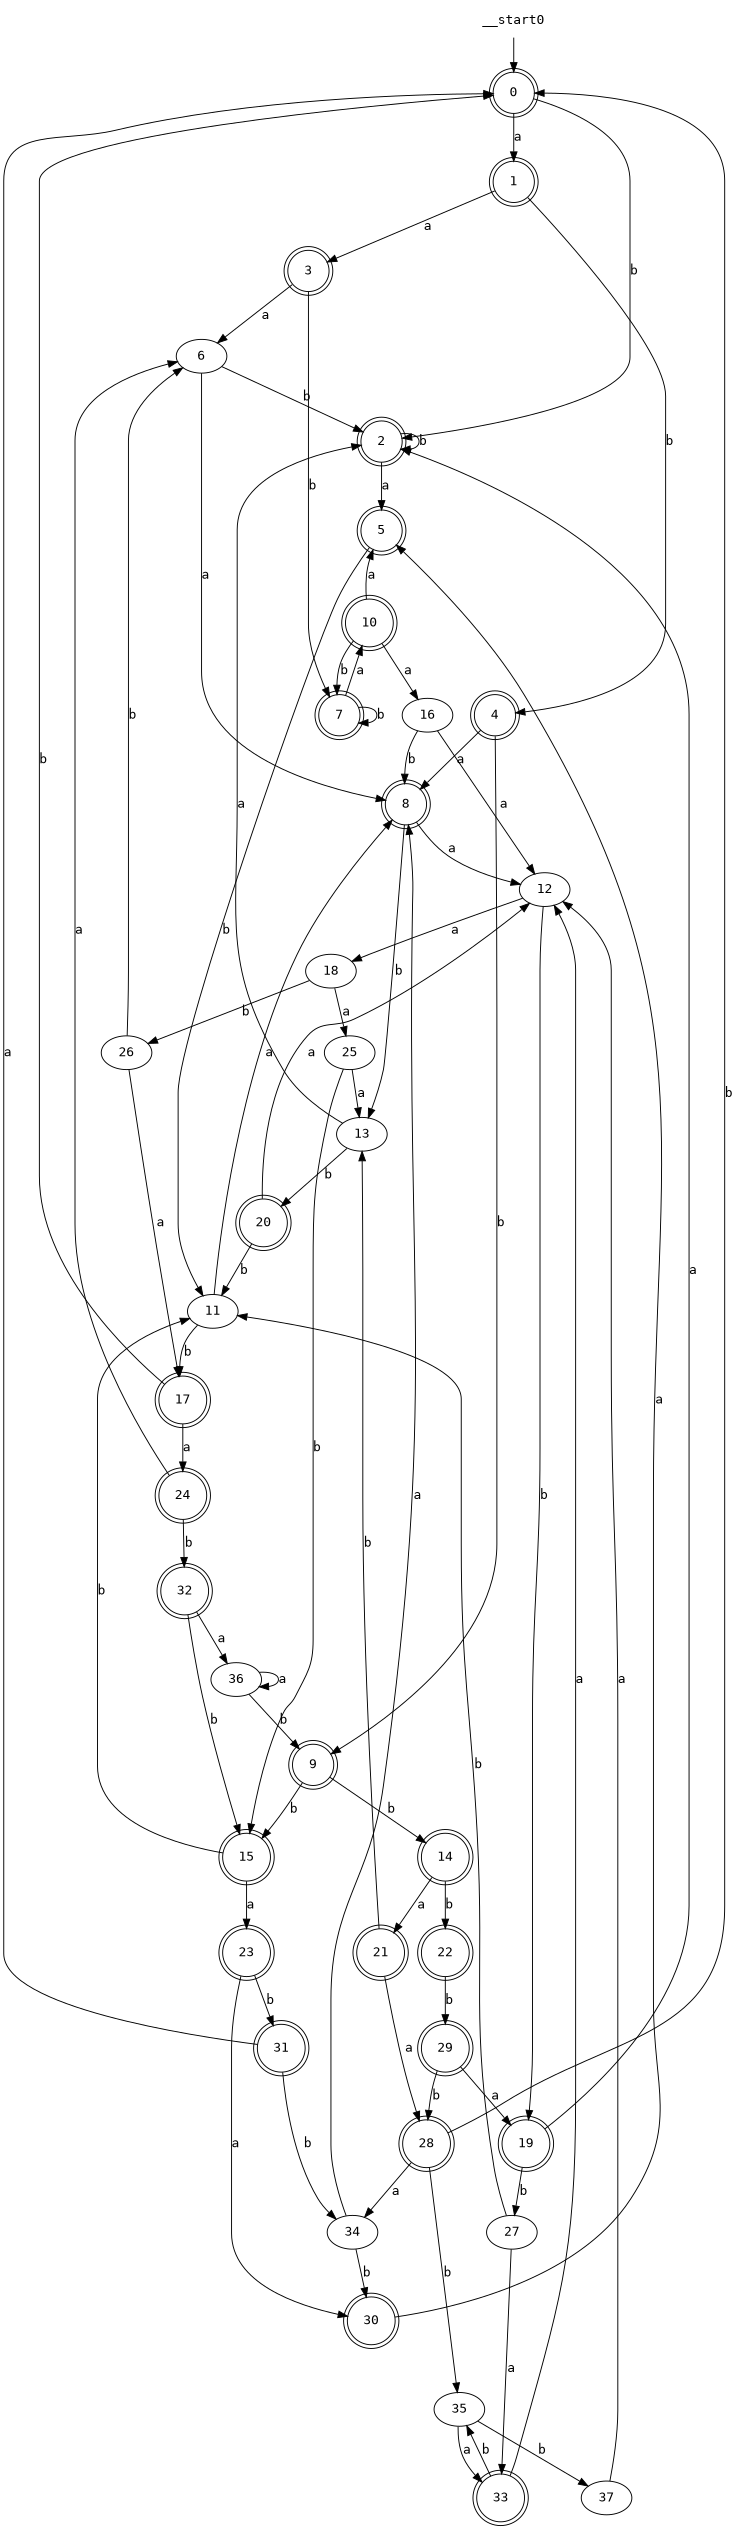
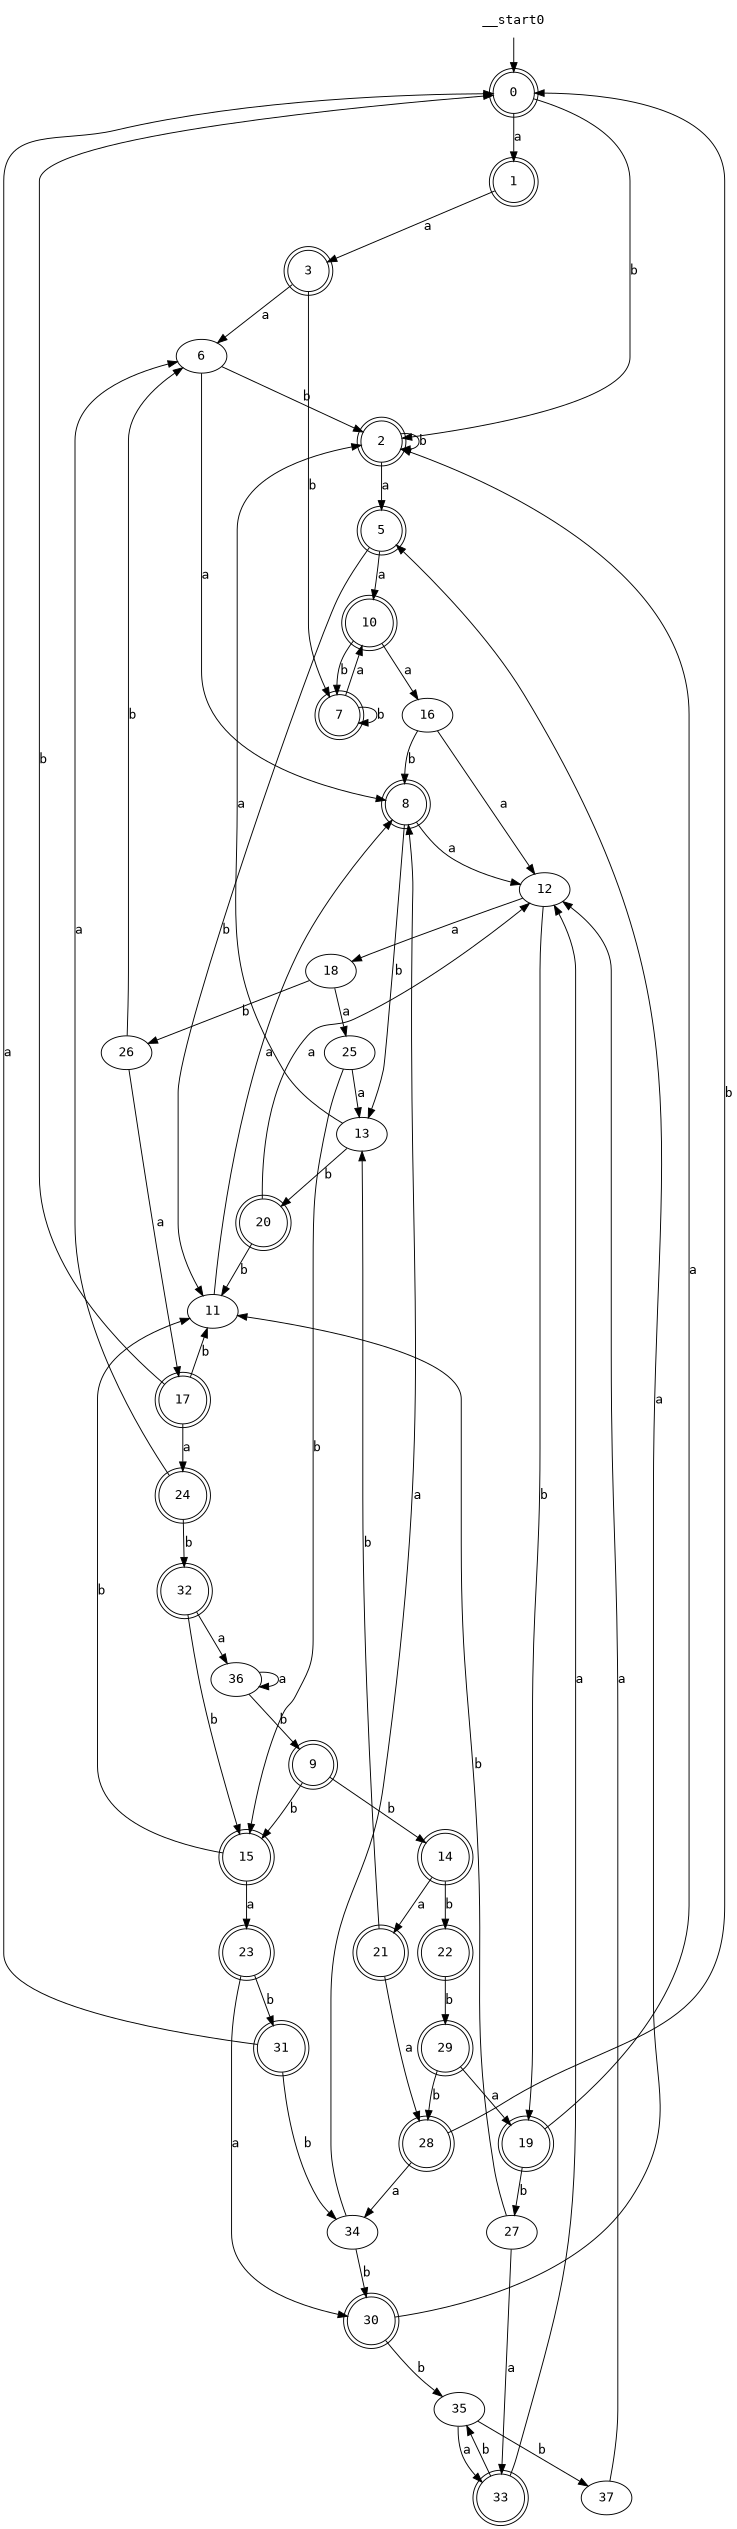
edge "10" -> "5": reversed
node "4": removed
edge "11" -> "17": reversed
edge "28" -> "35": now "30" -> "35"
